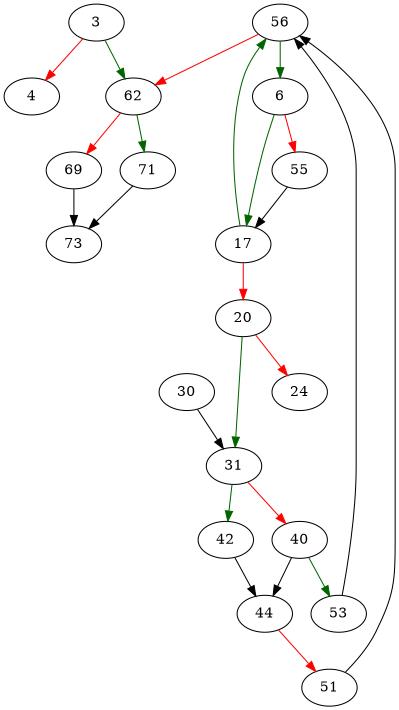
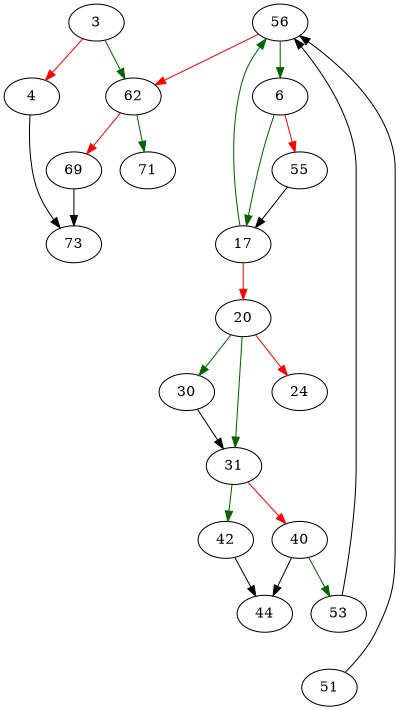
edge "71" -> "73": now "4" -> "73"
edge "20" -> "30": added
edge "44" -> "51": removed
